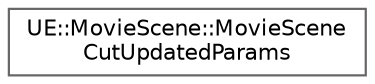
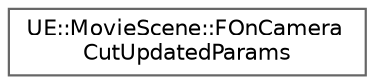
node "UE::MovieScene::MovieScene CutUpdatedParams": label "UE::MovieScene::MovieScene CutUpdatedParams" -> "UE::MovieScene::FOnCamera CutUpdatedParams"
